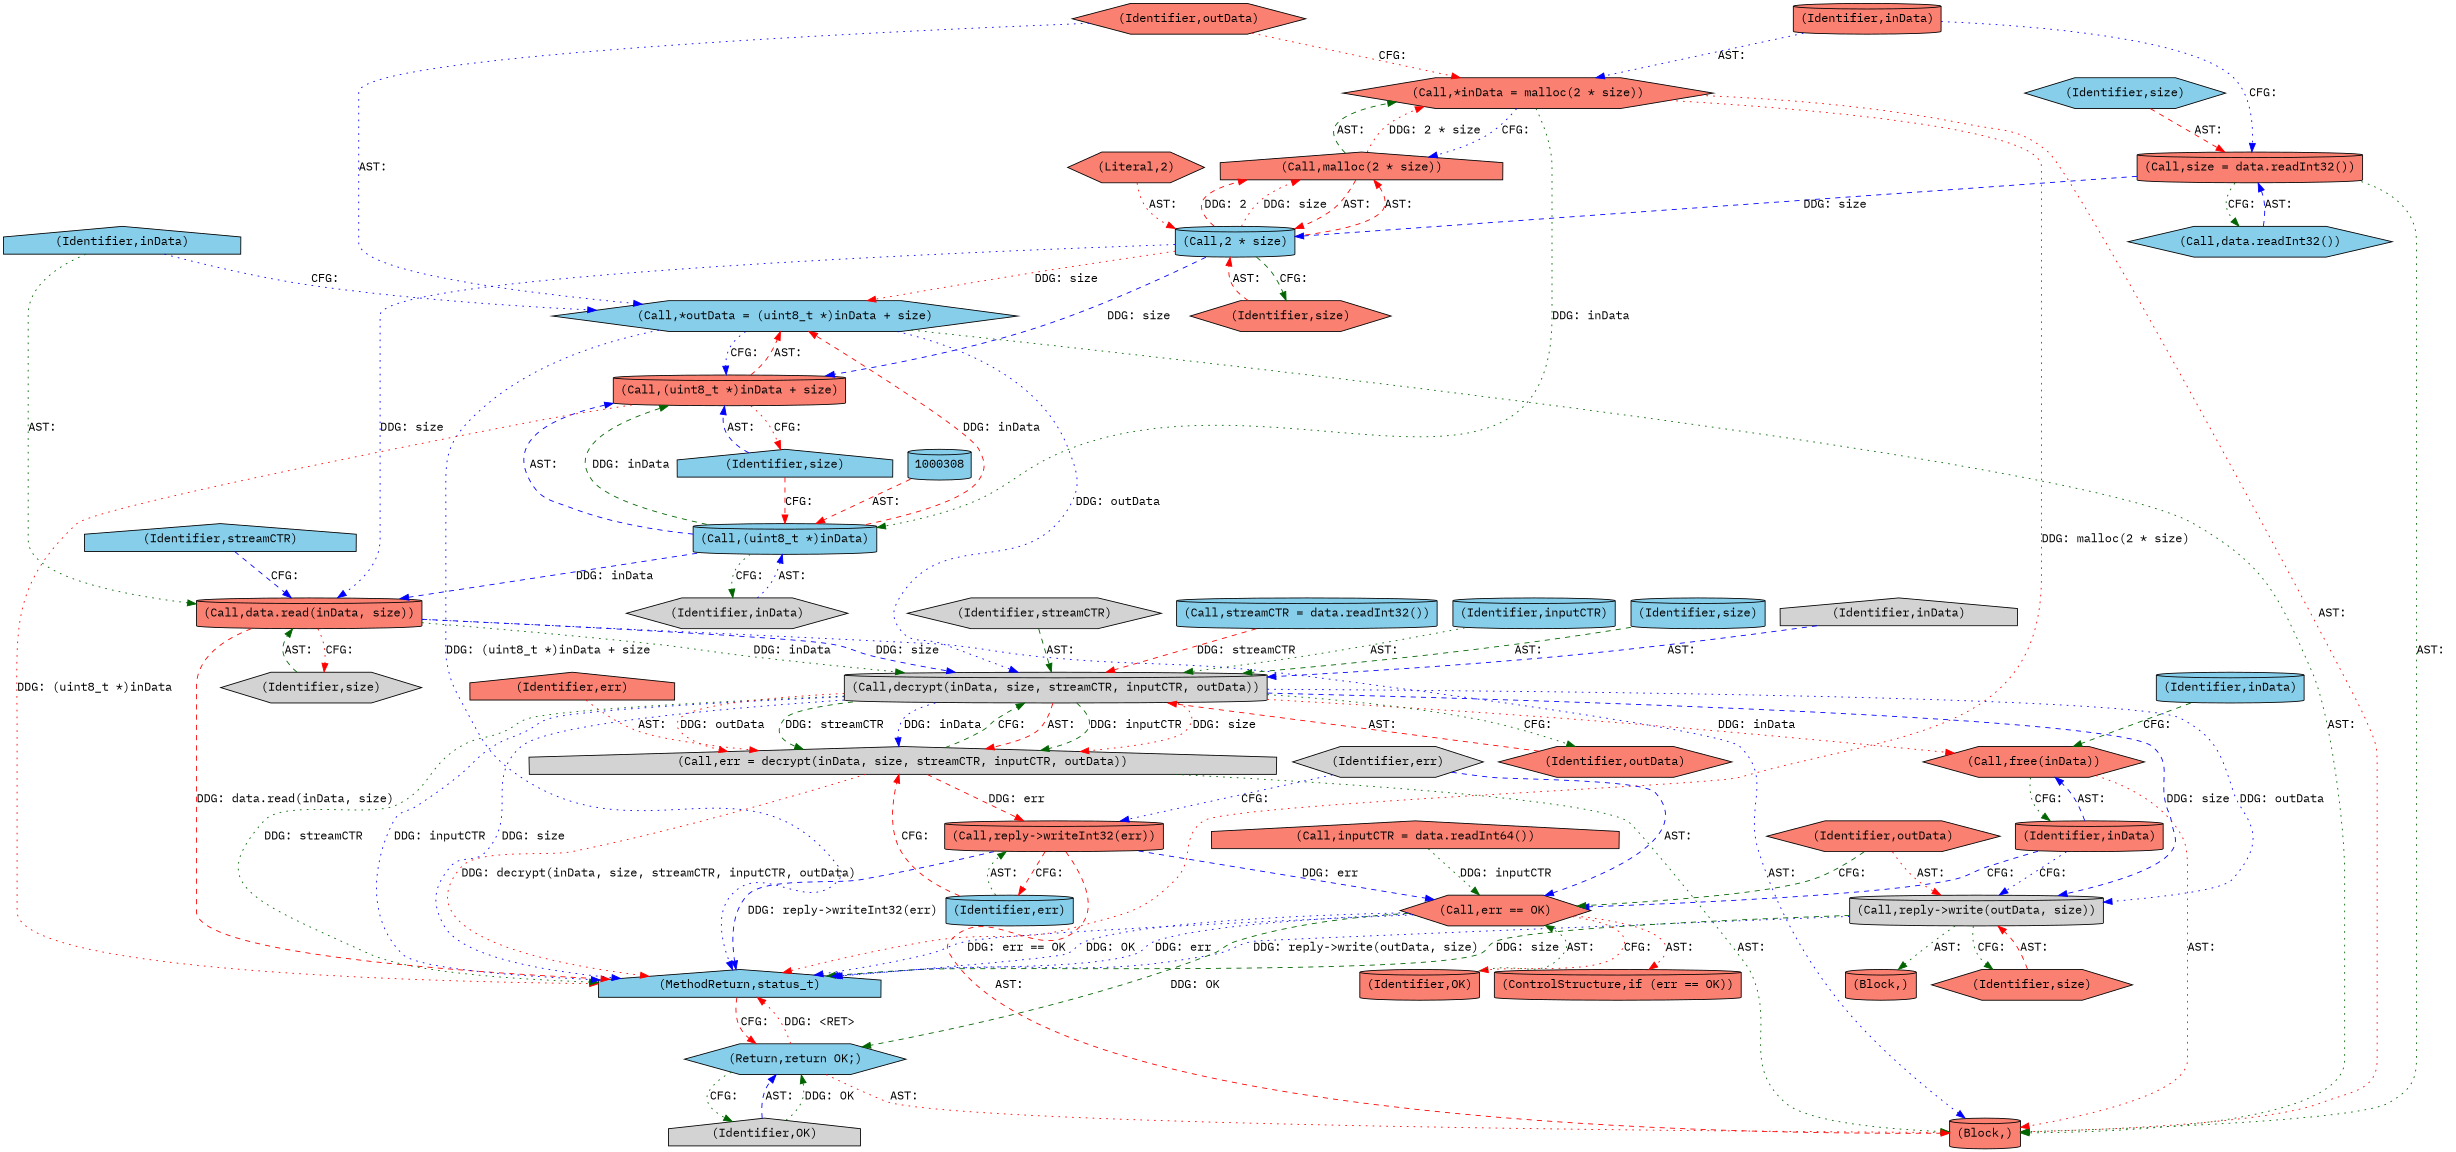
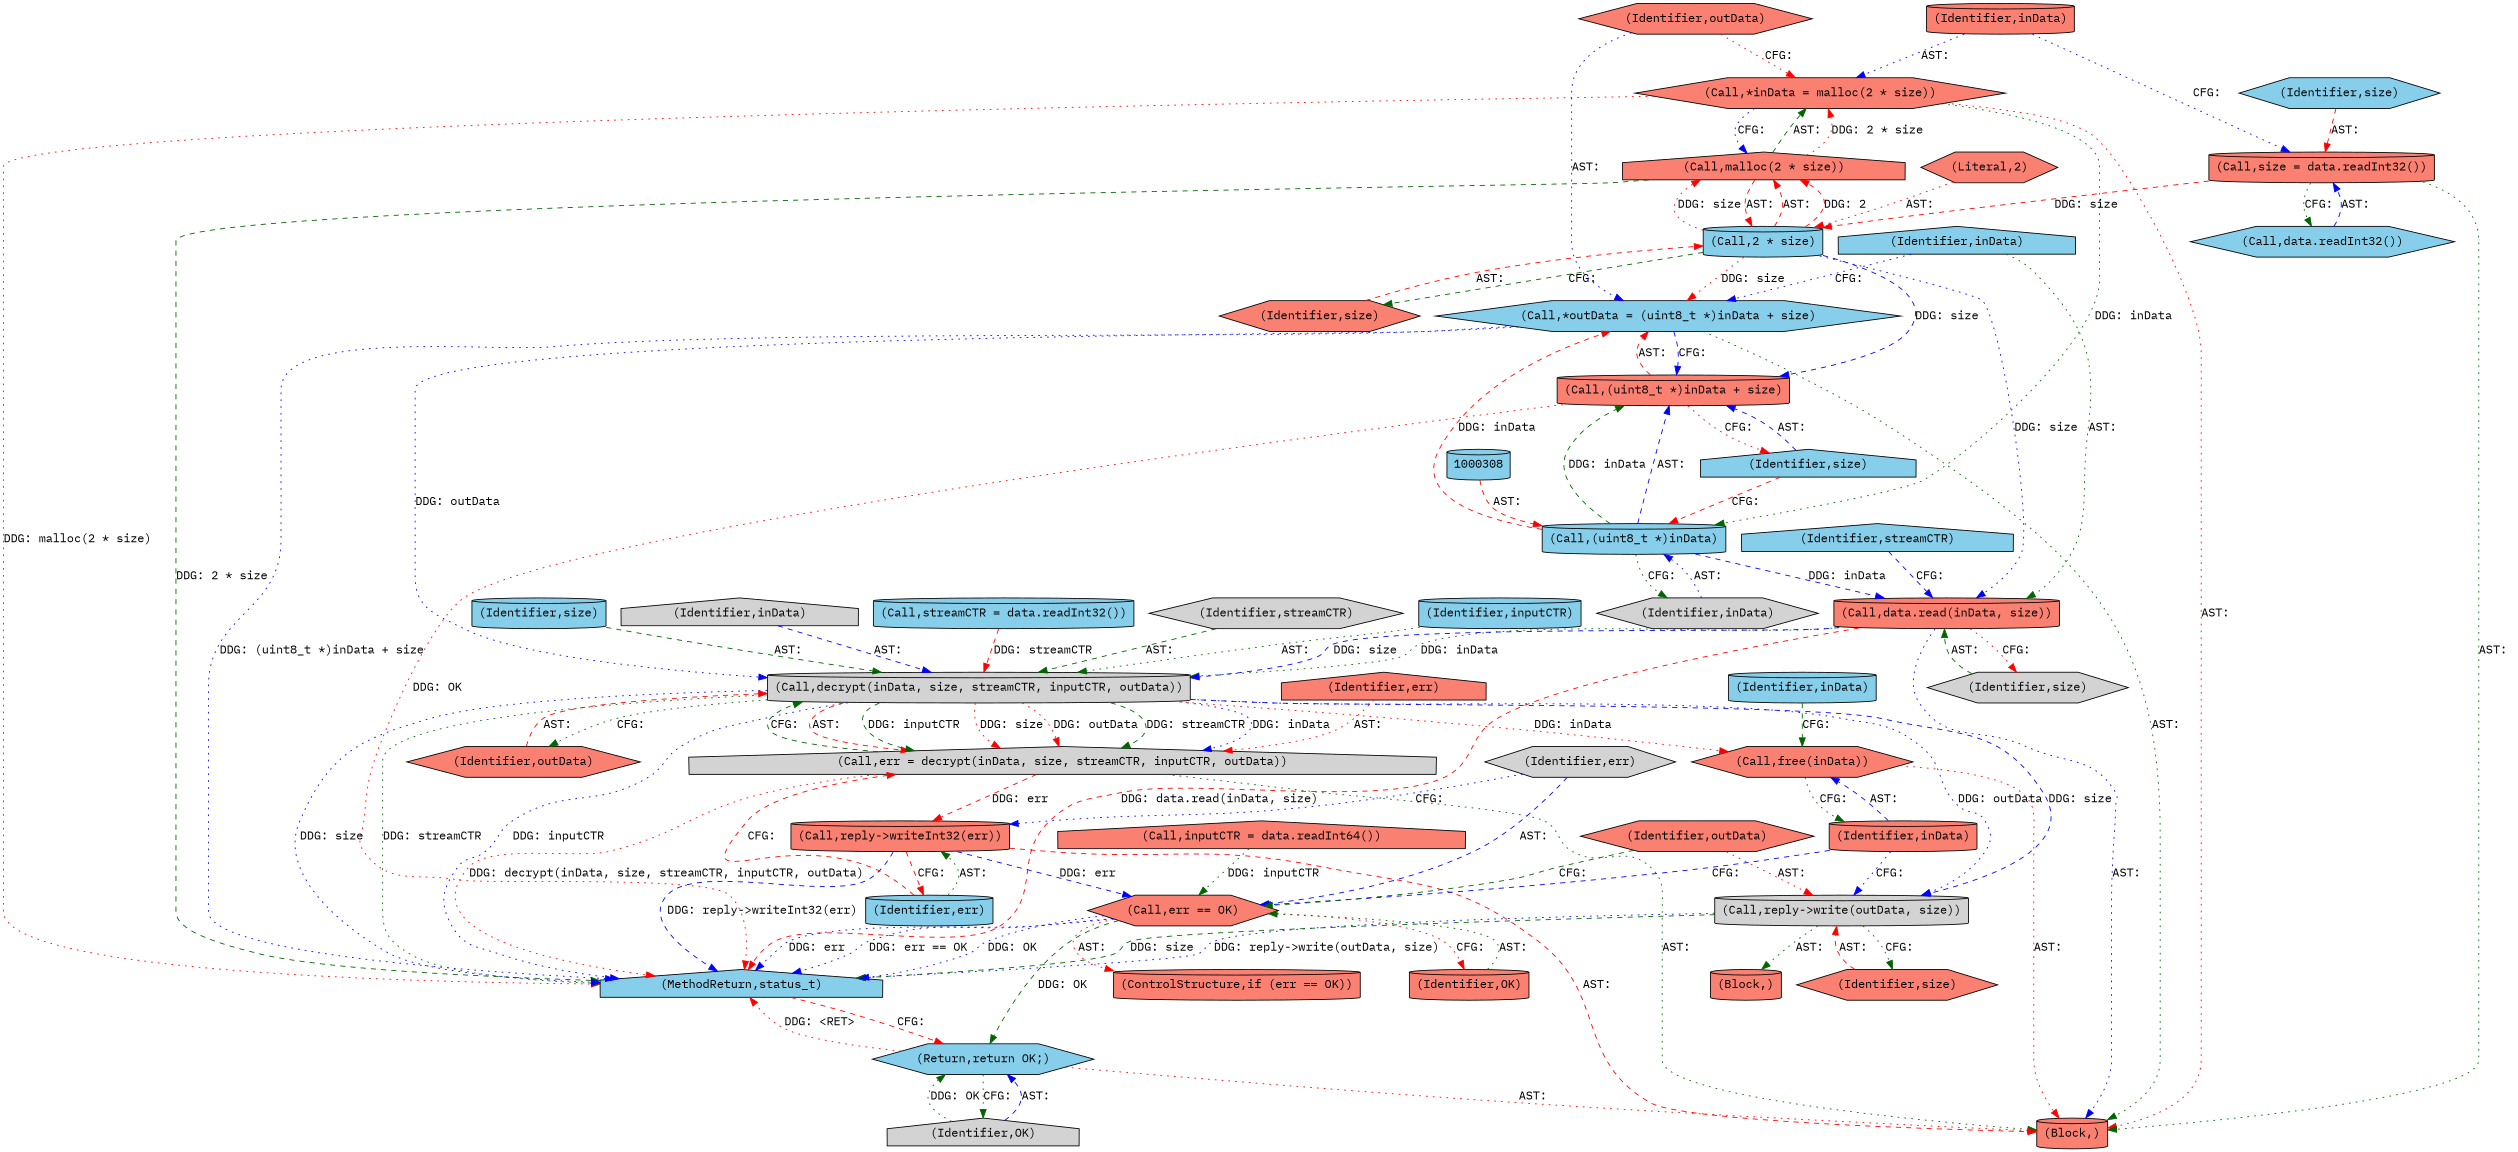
edge "(Call,size = data.readInt32())" -> "(Call,2 * size)": color blue -> red
edge "(Call,malloc(2 * size))" -> "(MethodReturn,status_t)": added, label "DDG: 2 * size"
edge "(Call,*outData = (uint8_t *)inData + size)" -> "(Call,(uint8_t *)inData + size)": style dotted -> dashed
edge "(Call,(uint8_t *)inData + size)" -> "(MethodReturn,status_t)": label "DDG: (uint8_t *)inData" -> "DDG: OK"
